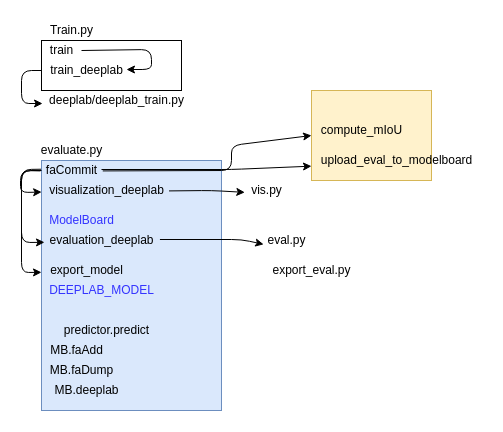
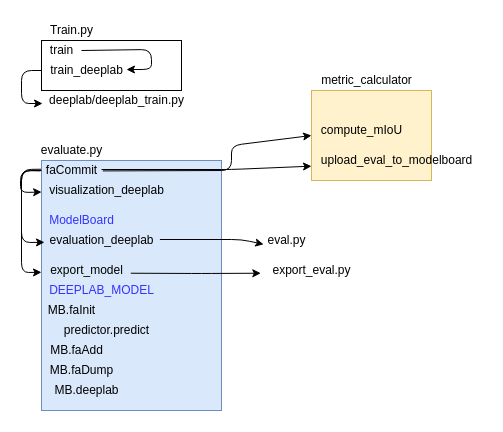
node "metric_calculator": added
edge "visualization_deeplab" -> "vis.py": removed
node "vis.py": removed
edge "export_model" -> "export_eval.py": added
node "MB.faInit": added
